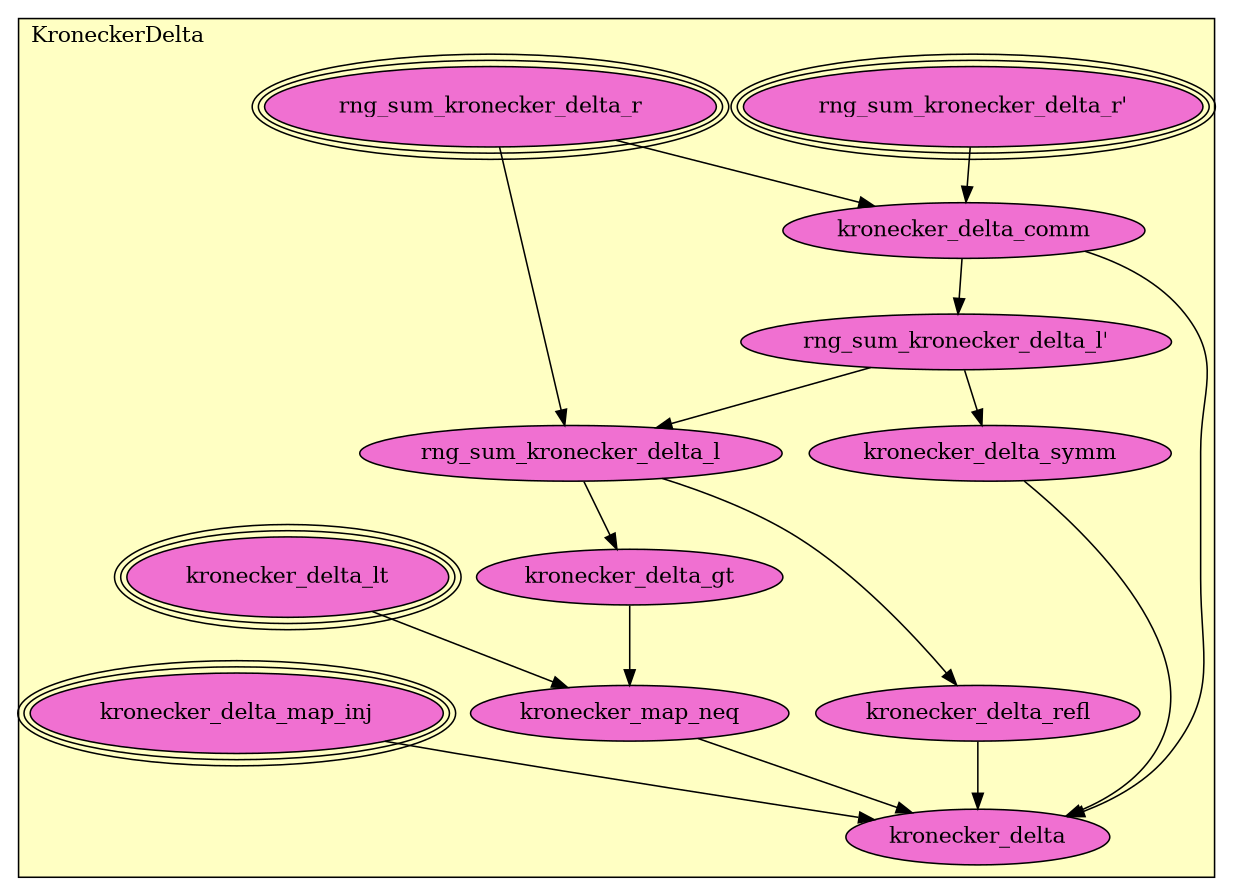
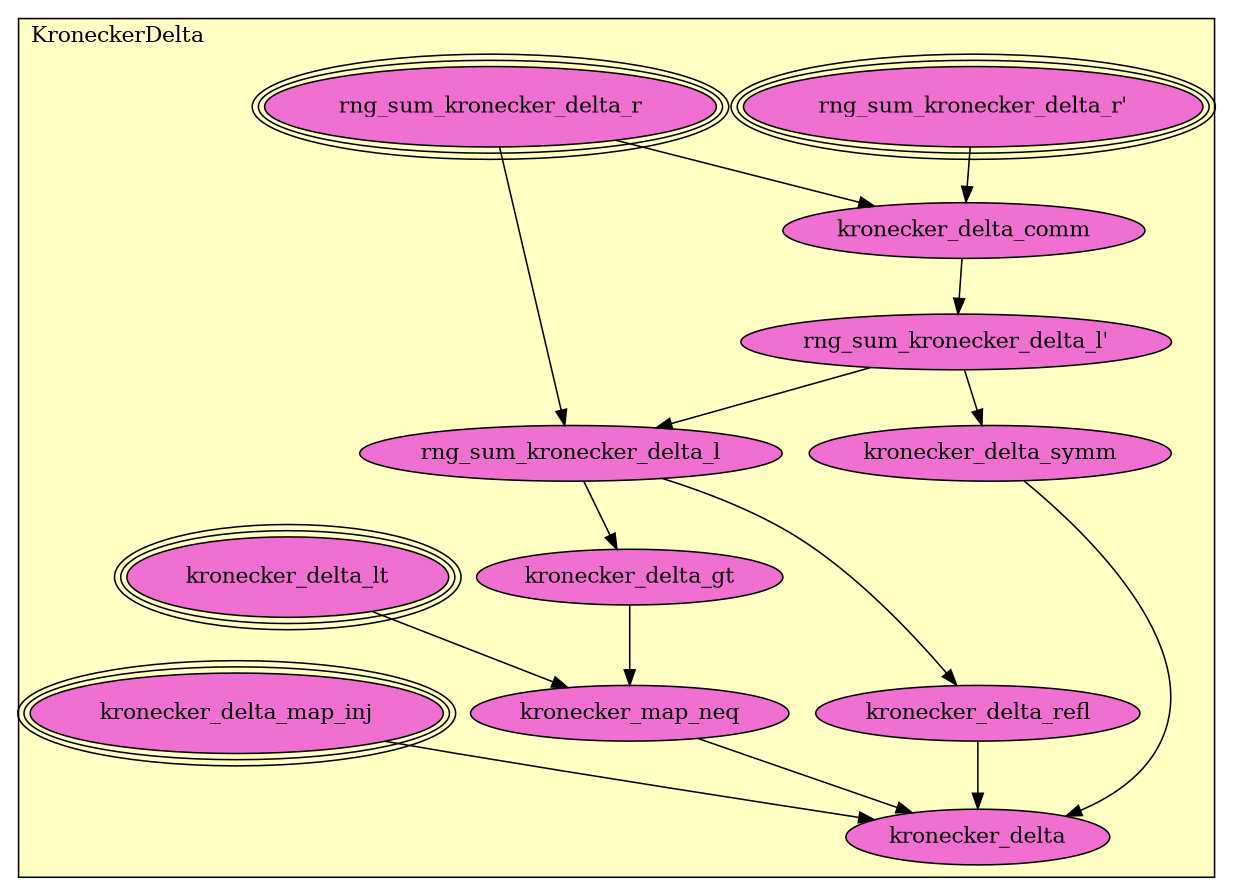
edge "kronecker_delta_comm" -> "kronecker_delta": removed
